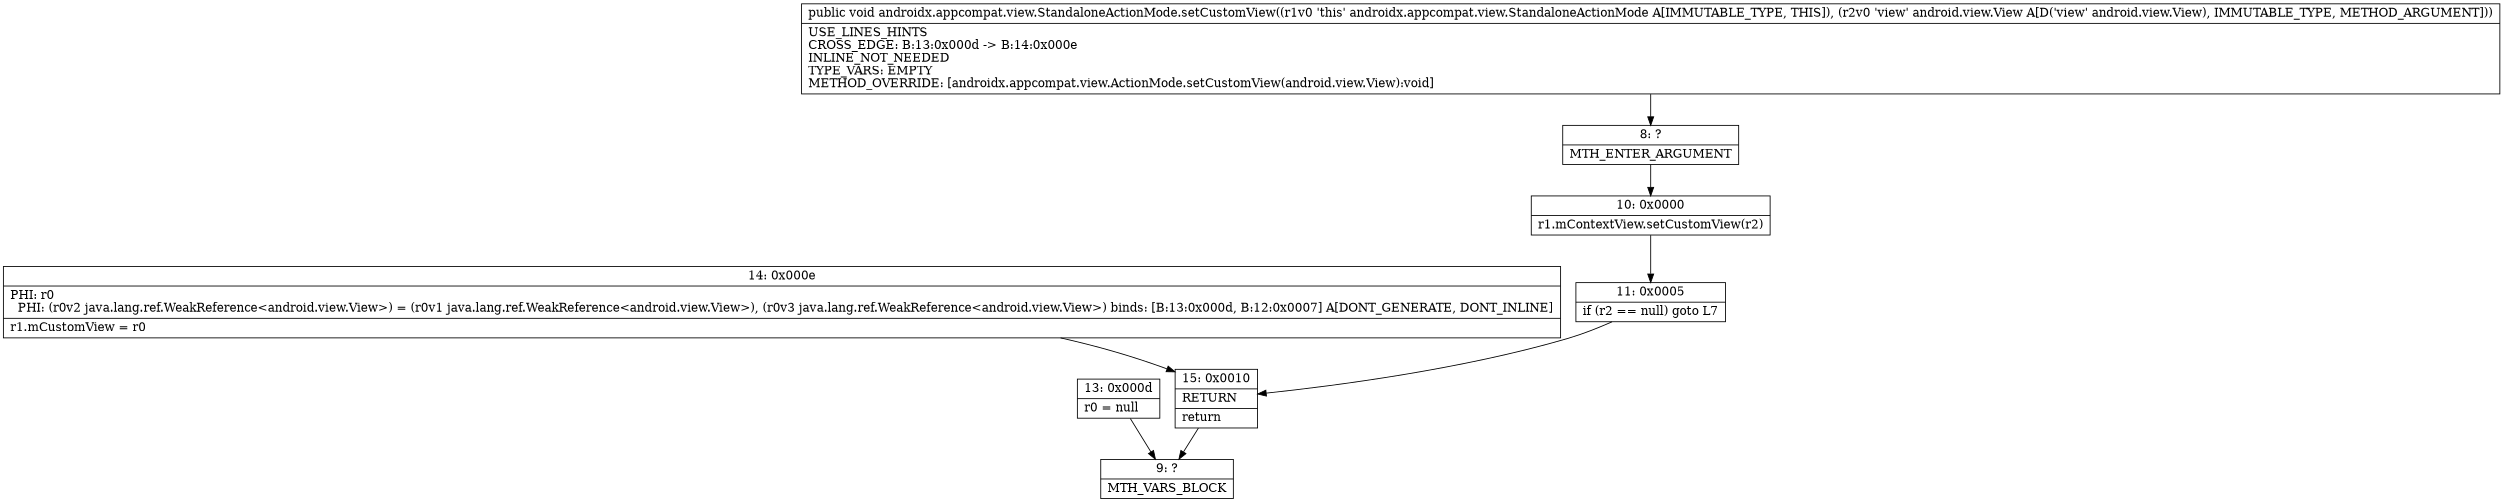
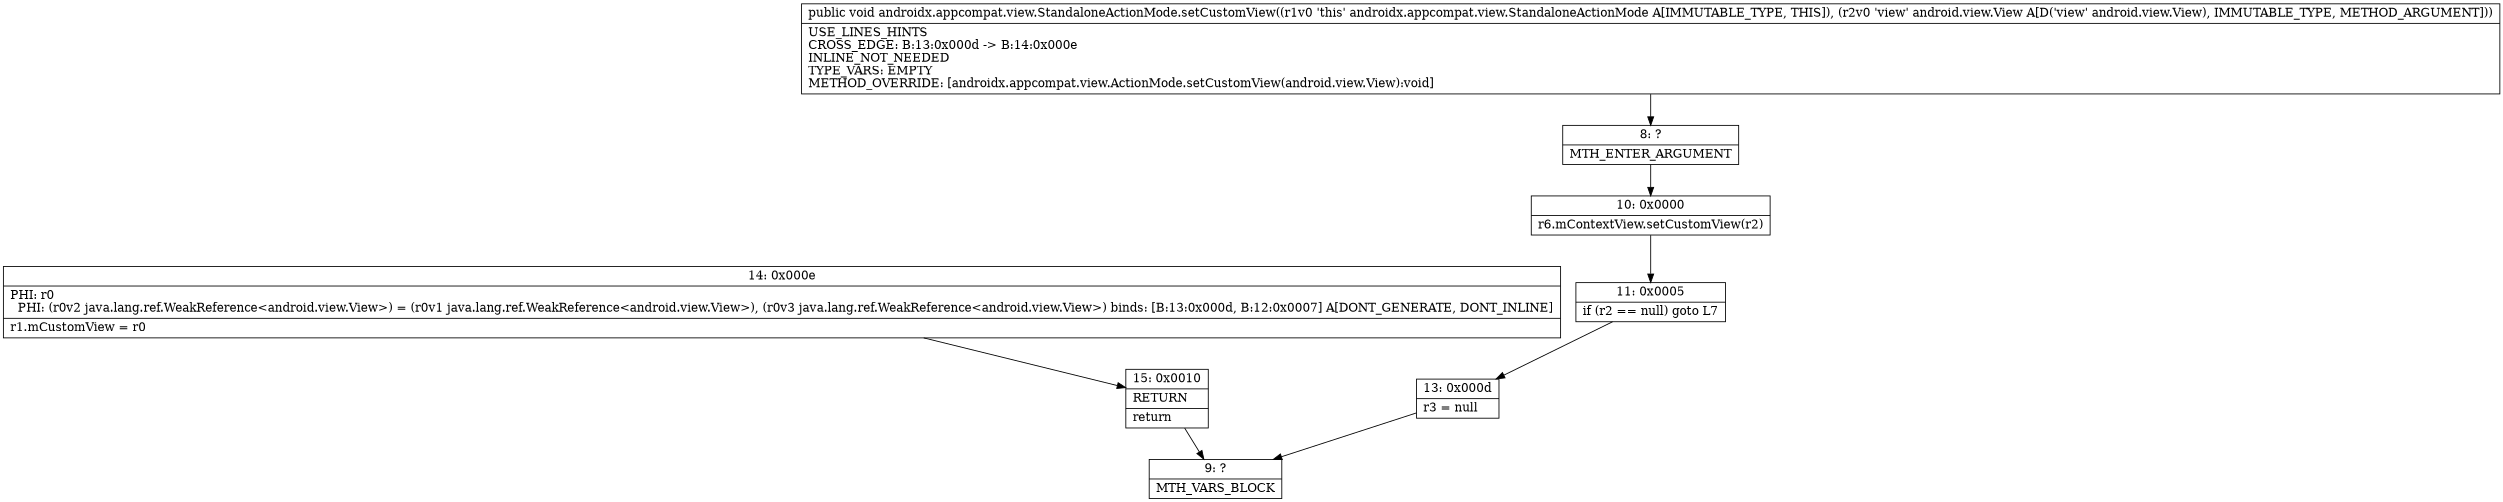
node "10: 0x0000": text "r1.mContextView.setCustomView(r2)" -> "r6.mContextView.setCustomView(r2)"
edge "11: 0x0005" -> "15: 0x0010": now "11: 0x0005" -> "13: 0x000d"
node "13: 0x000d": text "r0 = null" -> "r3 = null"
